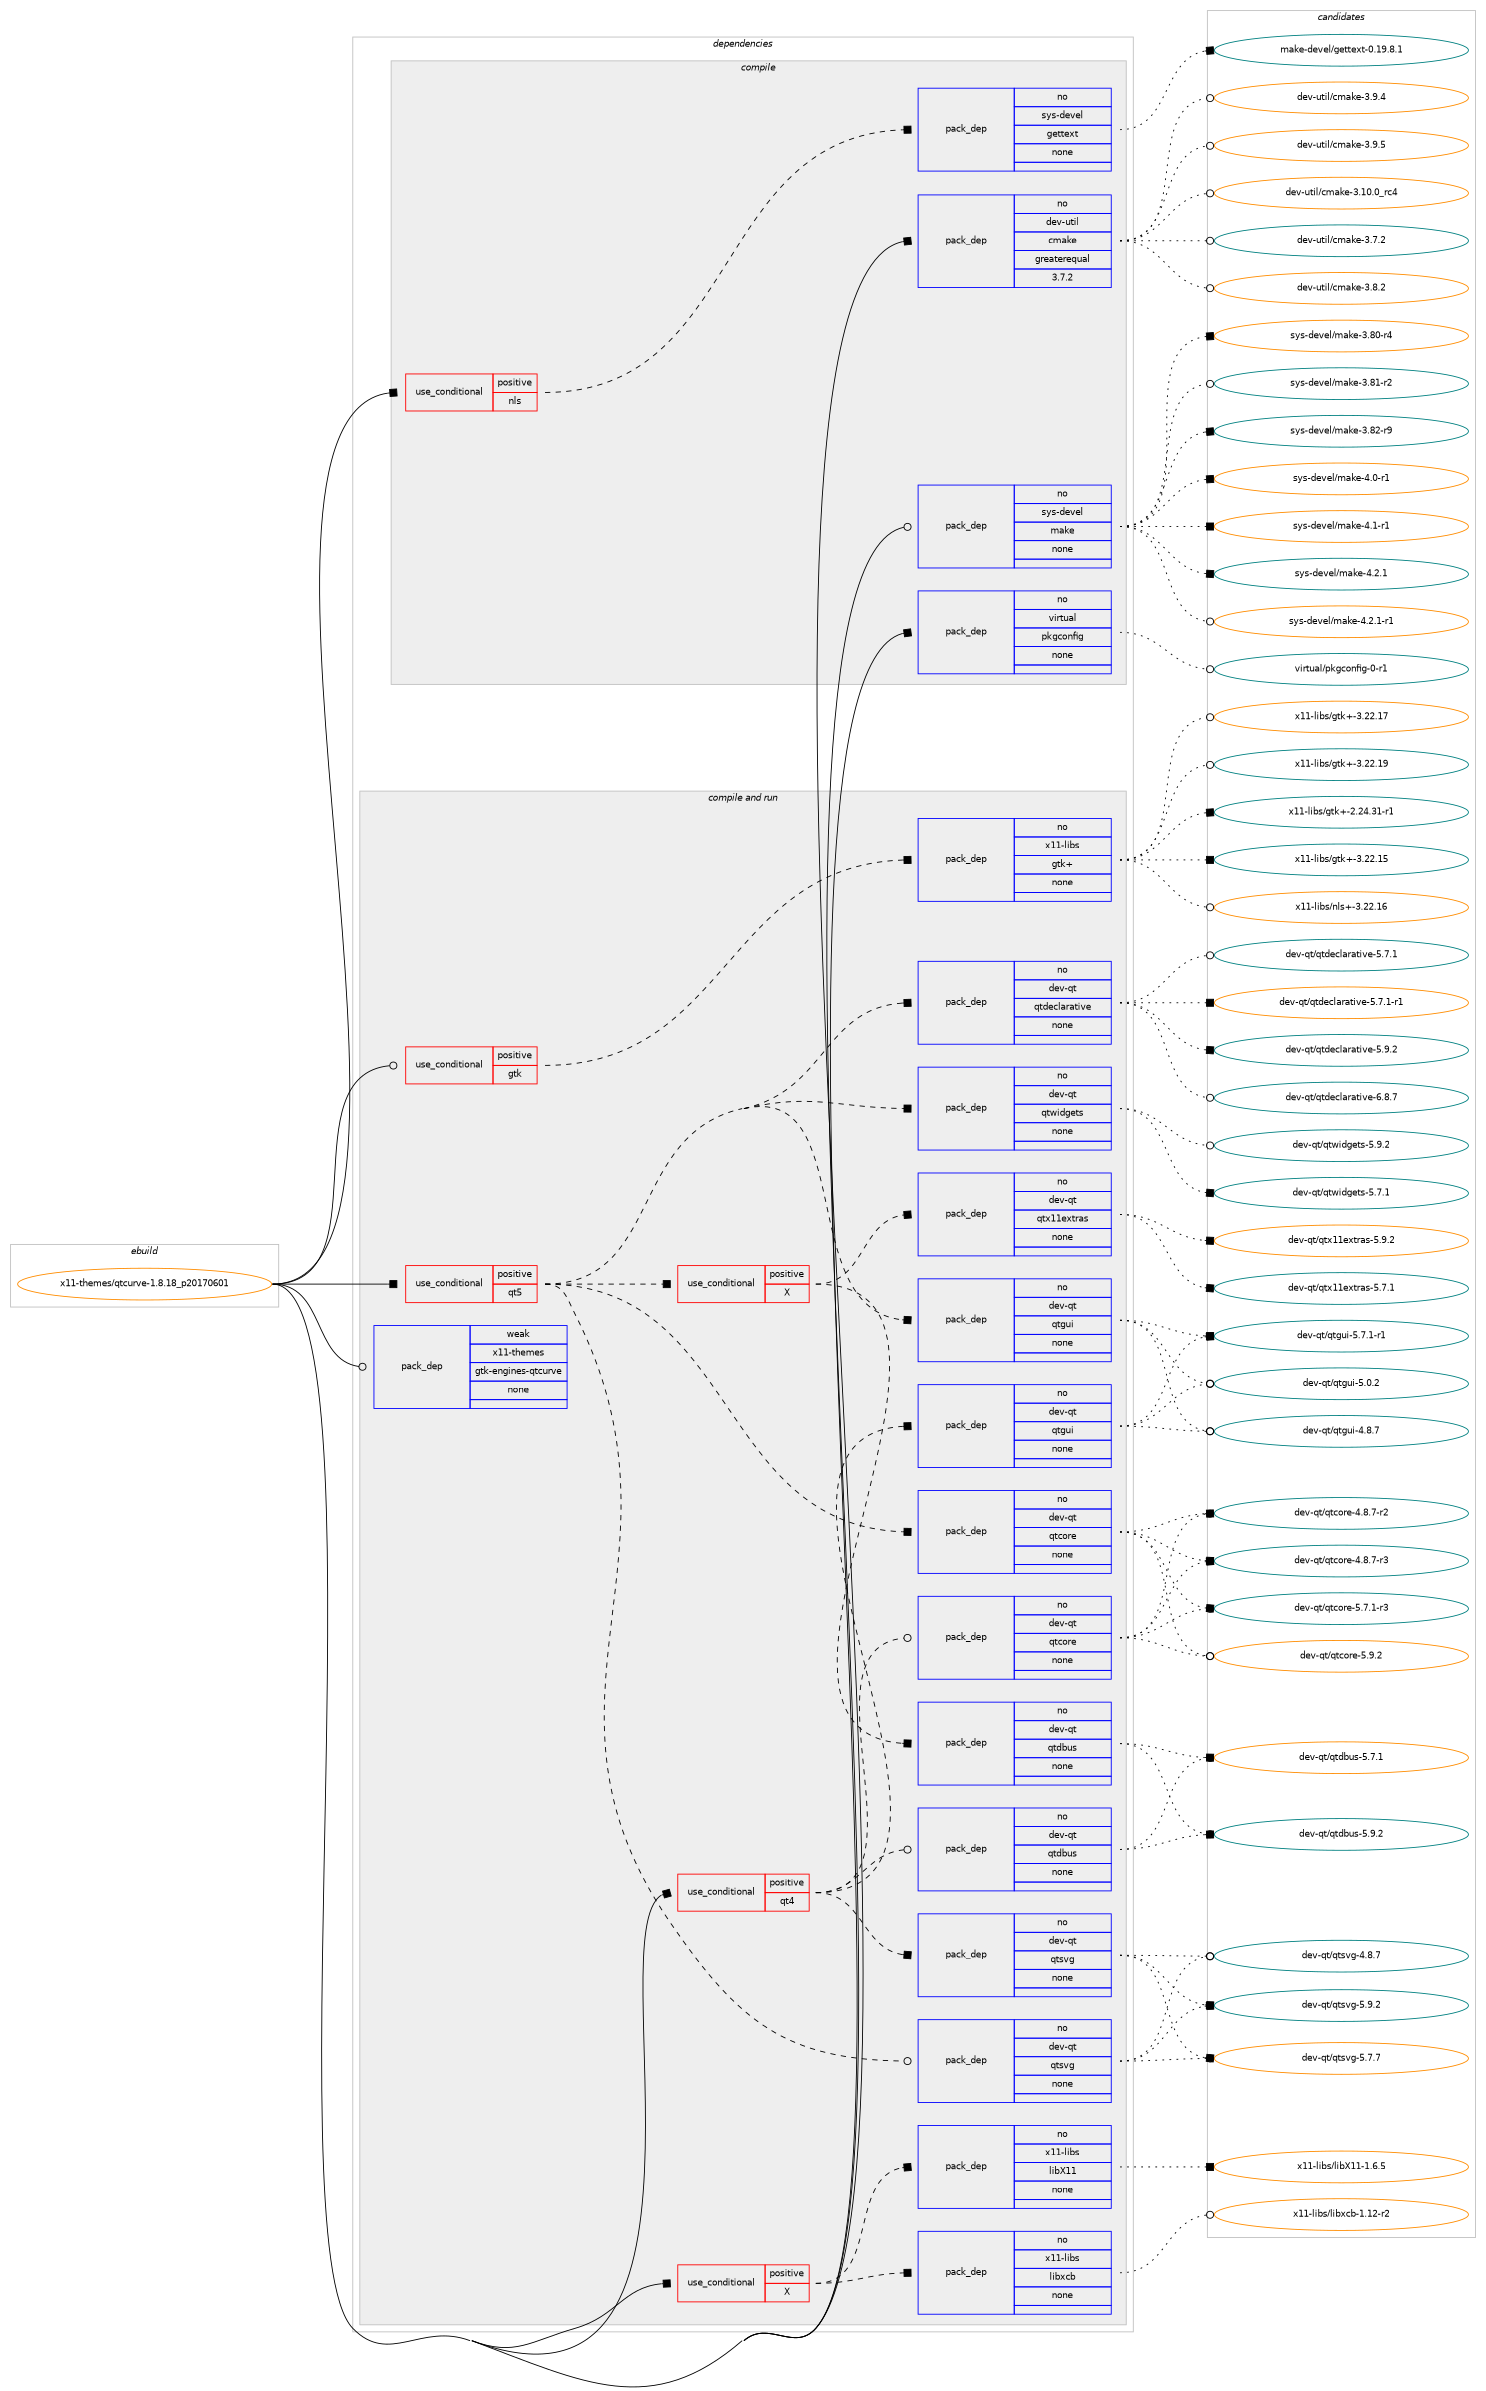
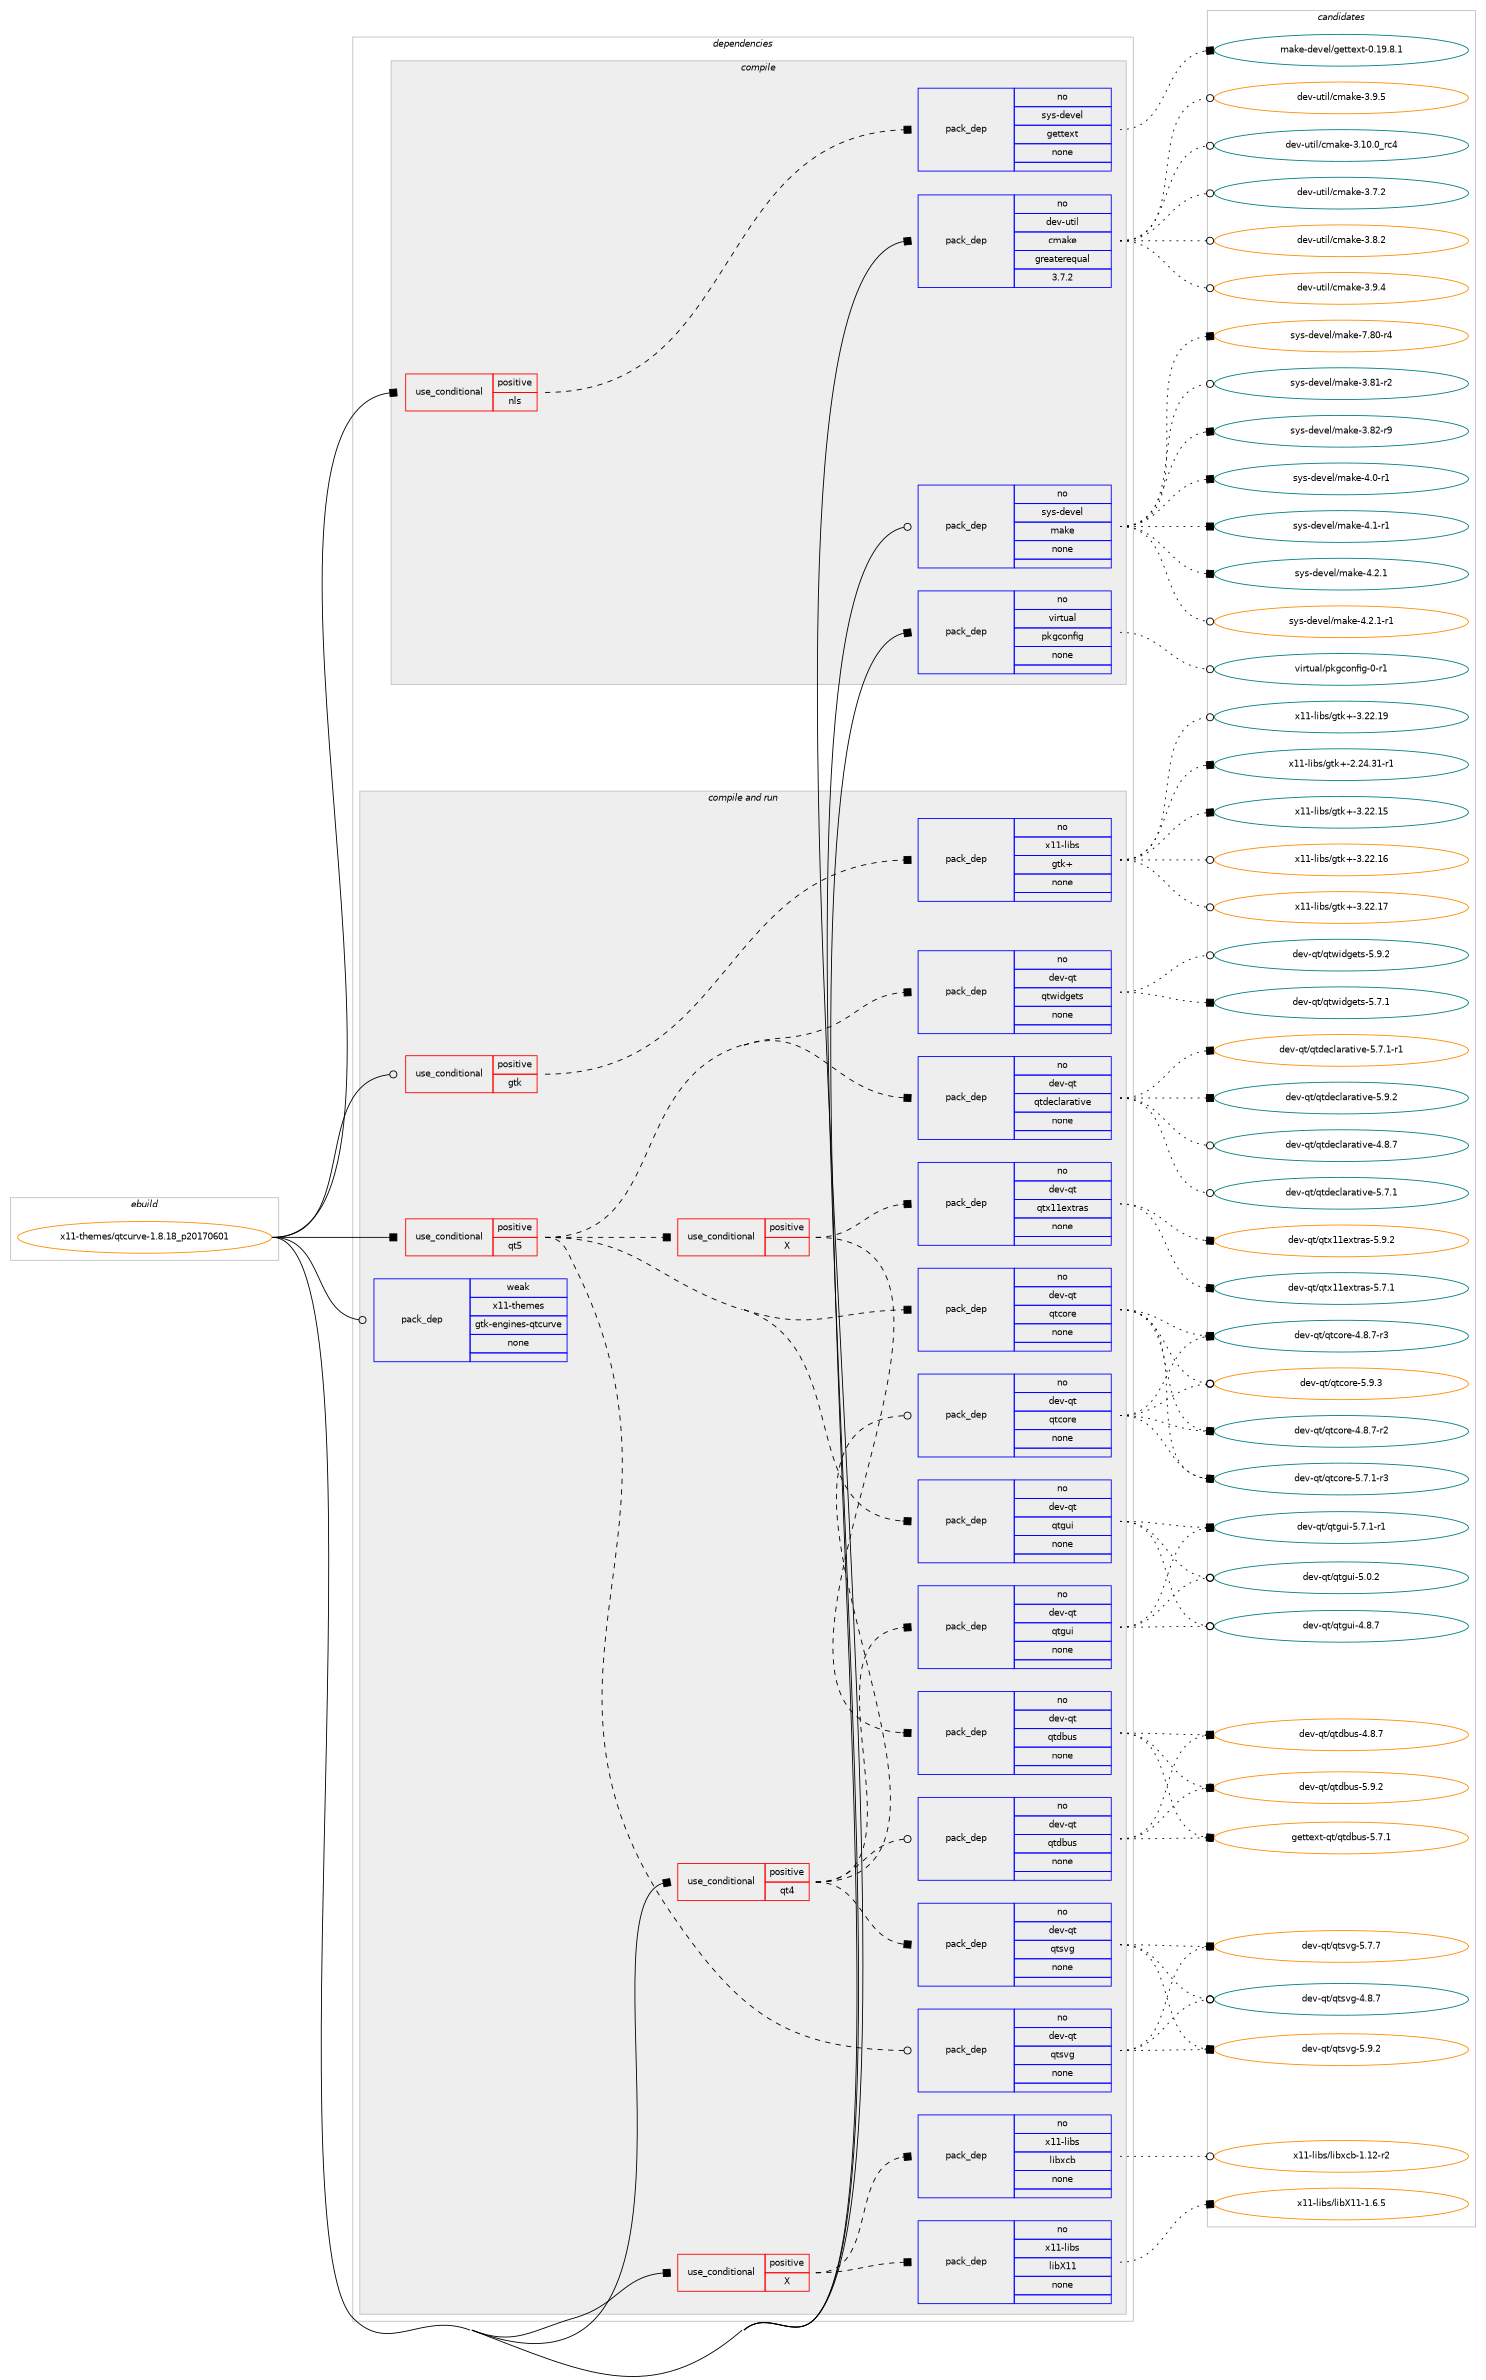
node "dev-util/cmake-3.10.0_rc4": color darkorange -> teal
node "sys-devel/make-3.80-r4": label "sys-devel/make-3.80-r4" -> "sys-devel/make-7.80-r4"
node "sys-devel/make-4.0-r1": color darkorange -> teal
node "sys-devel/make-4.1-r1": color darkorange -> teal
node "x11-libs/nls+-3.22.16": label "x11-libs/nls+-3.22.16" -> "x11-libs/gtk+-3.22.16"
node "dev-qt/qtdeclarative-6.8.7": label "dev-qt/qtdeclarative-6.8.7" -> "dev-qt/qtdeclarative-4.8.7"
node "dev-qt/qtcore-5.9.2": label "dev-qt/qtcore-5.9.2" -> "dev-qt/qtcore-5.9.3"
node "dev-qt/qtdbus-4.8.7": added
node "dev-qt/qtdbus-5.7.1": label "dev-qt/qtdbus-5.7.1" -> "gettext-qt/qtdbus-5.7.1"
node "dev-qt/qtdbus-5.9.2": color teal -> darkorange
node "dev-qt/qtsvg-5.9.2": color teal -> darkorange
